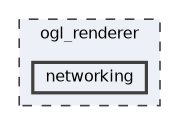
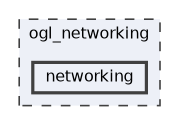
cluster "ogl_renderer": label "ogl_renderer" -> "ogl_networking"
